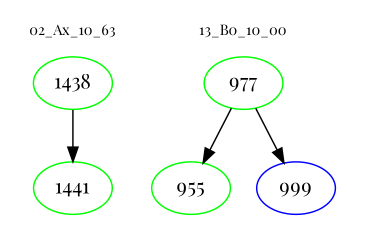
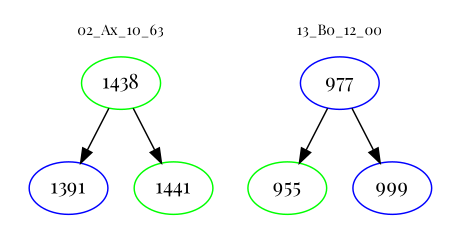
cluster "13_B0_10_00": label "13_B0_10_00" -> "13_B0_12_00"
node "977": color green -> blue
node "1391": added
